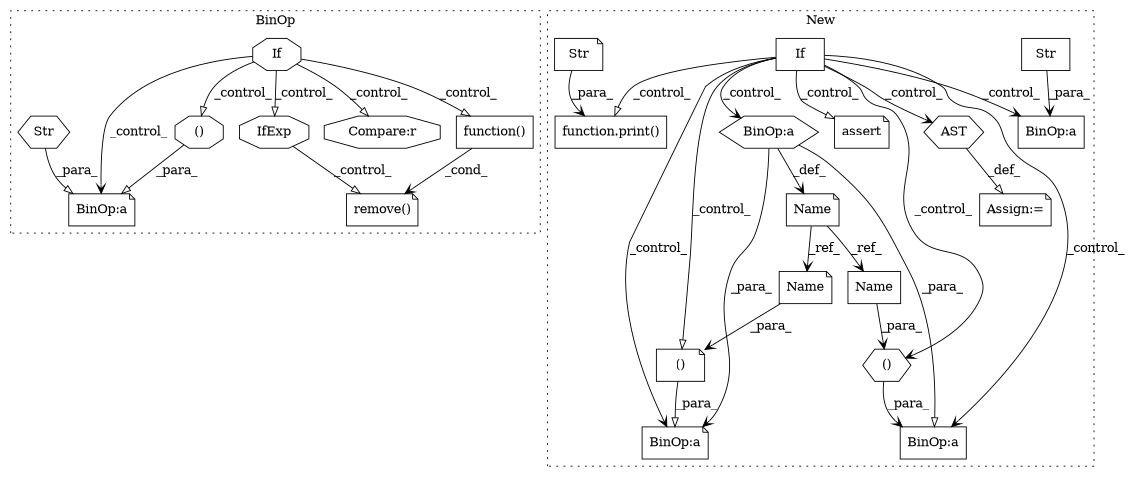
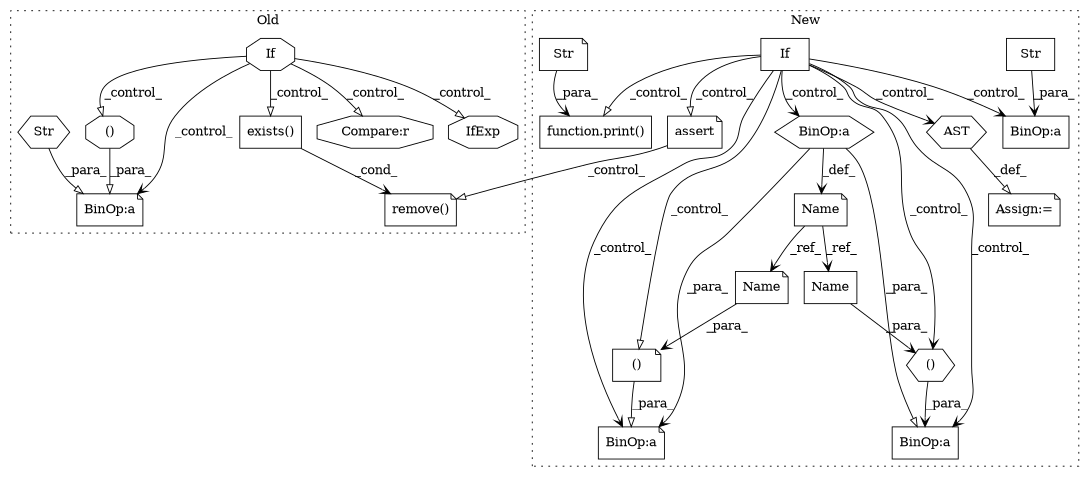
cluster "BinOp": label "BinOp" -> "Old"
node "function()": label "function()" -> "exists()"
edge "IfExp" -> "remove()": now "assert" -> "remove()"
